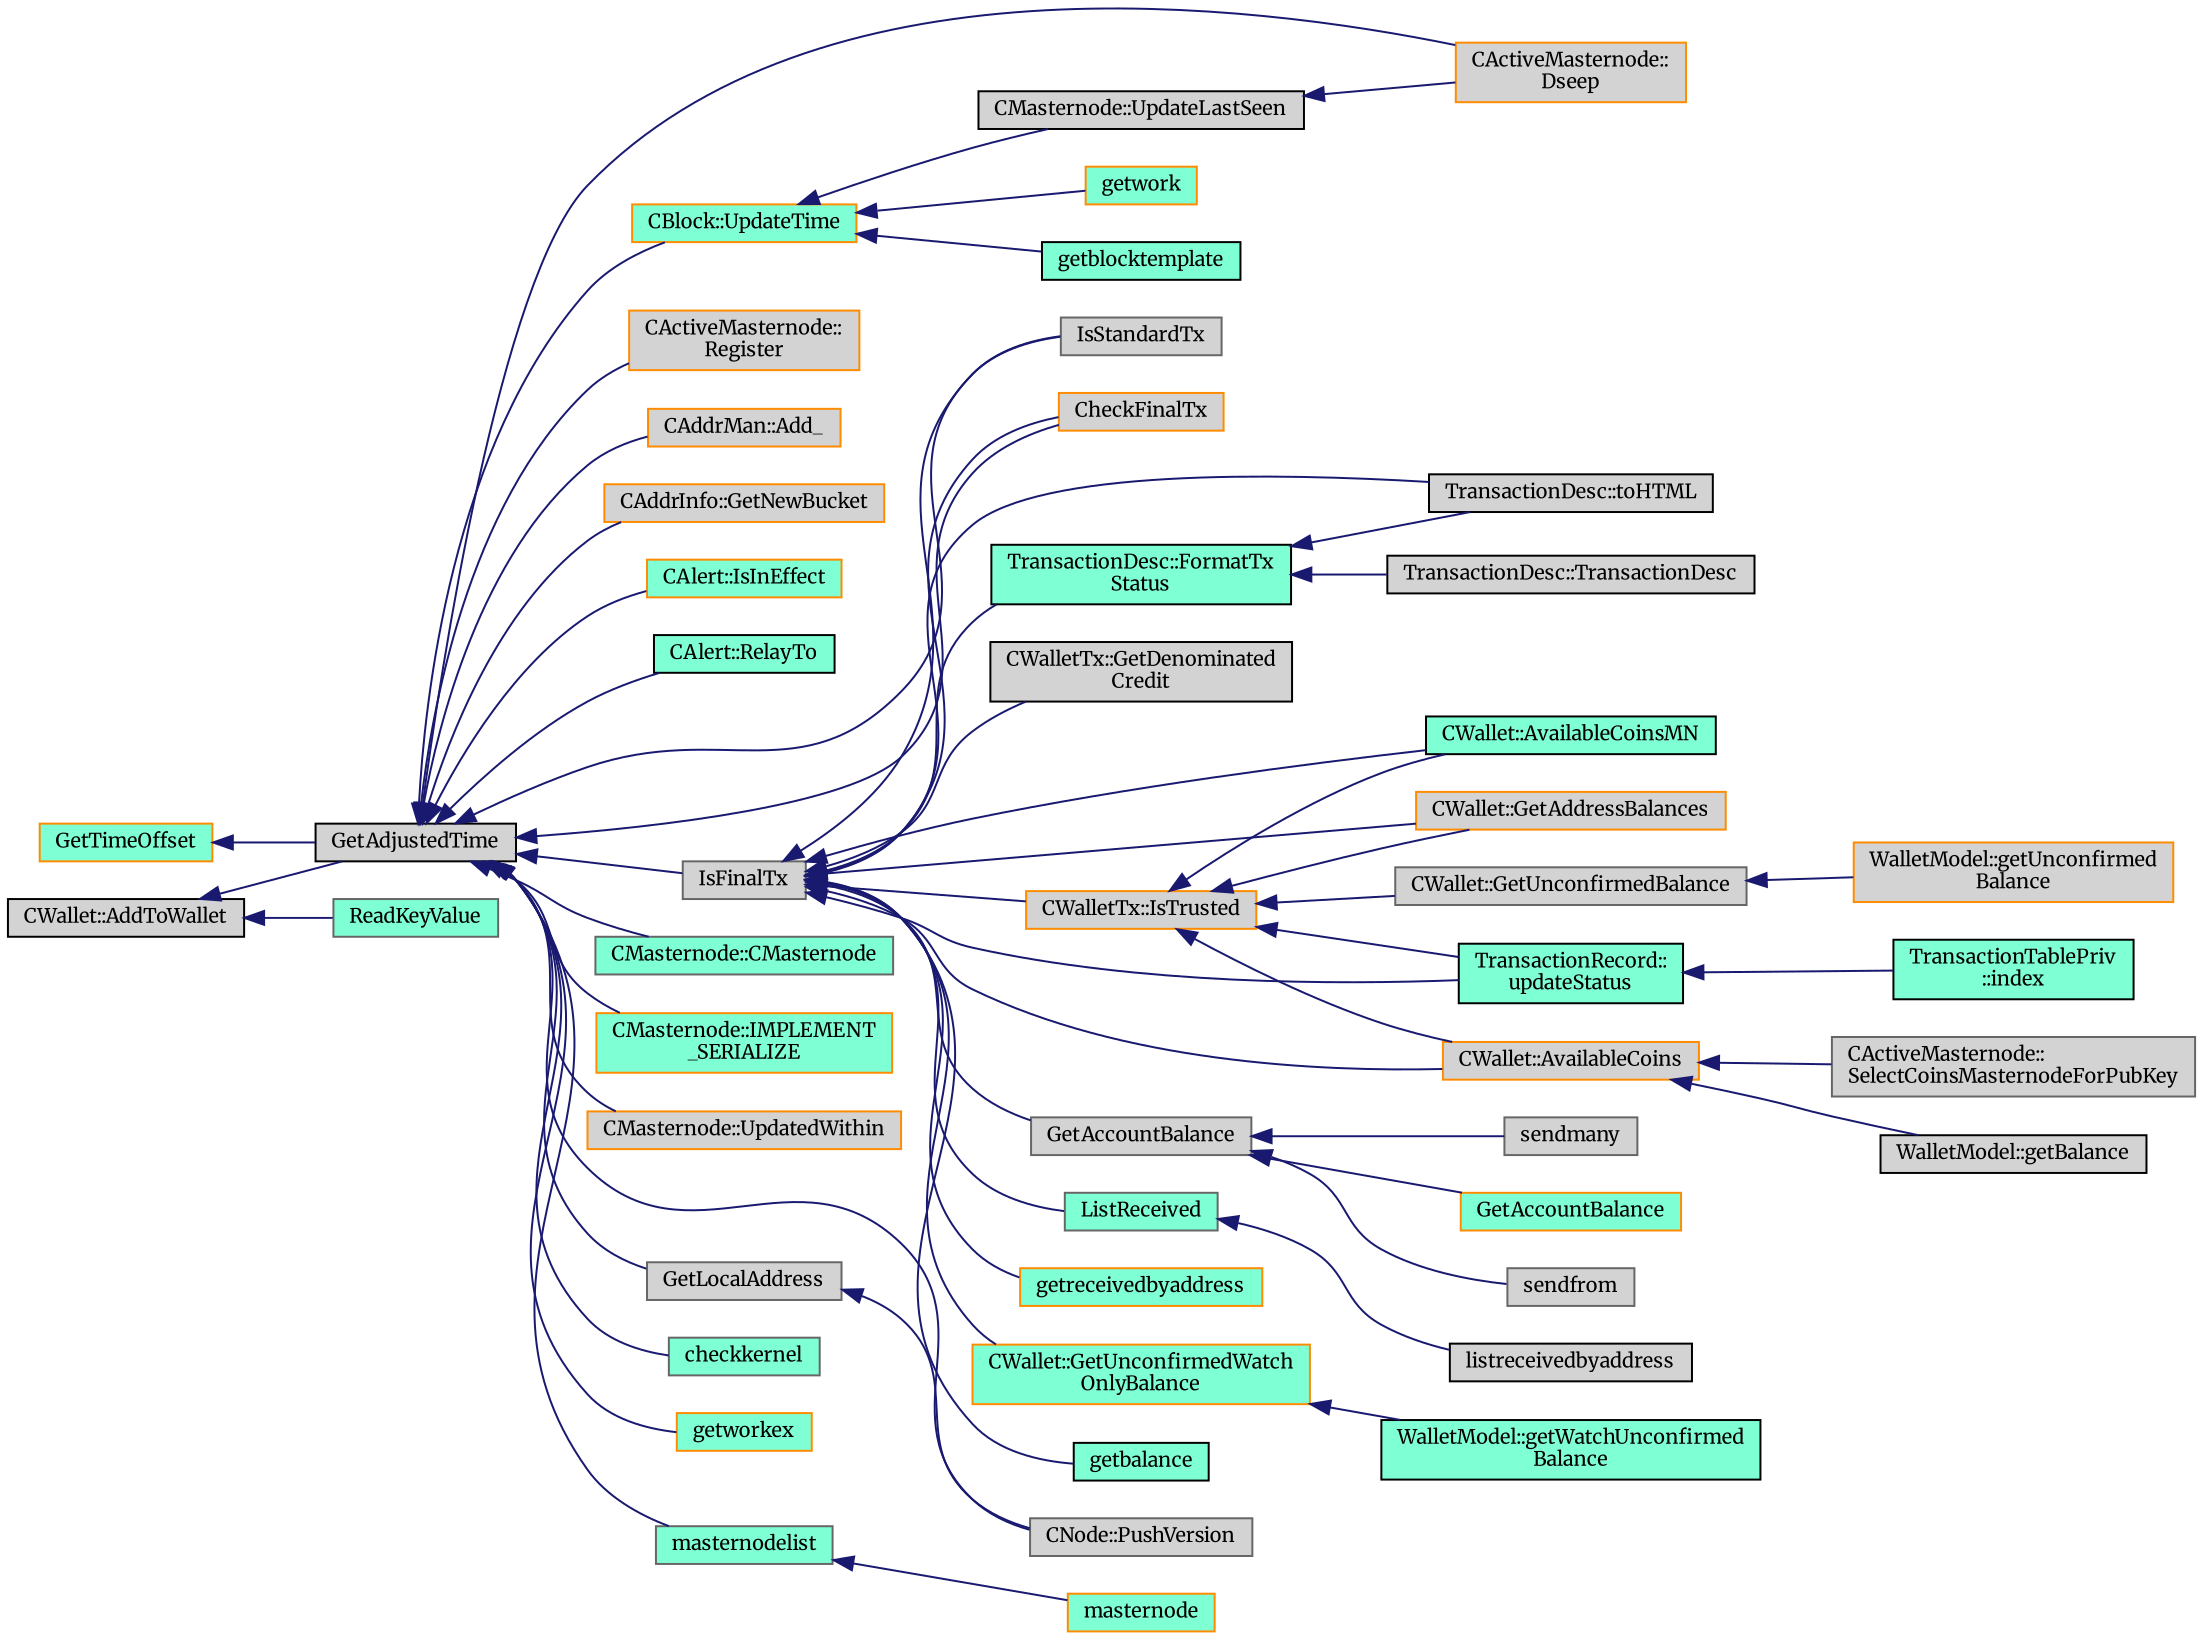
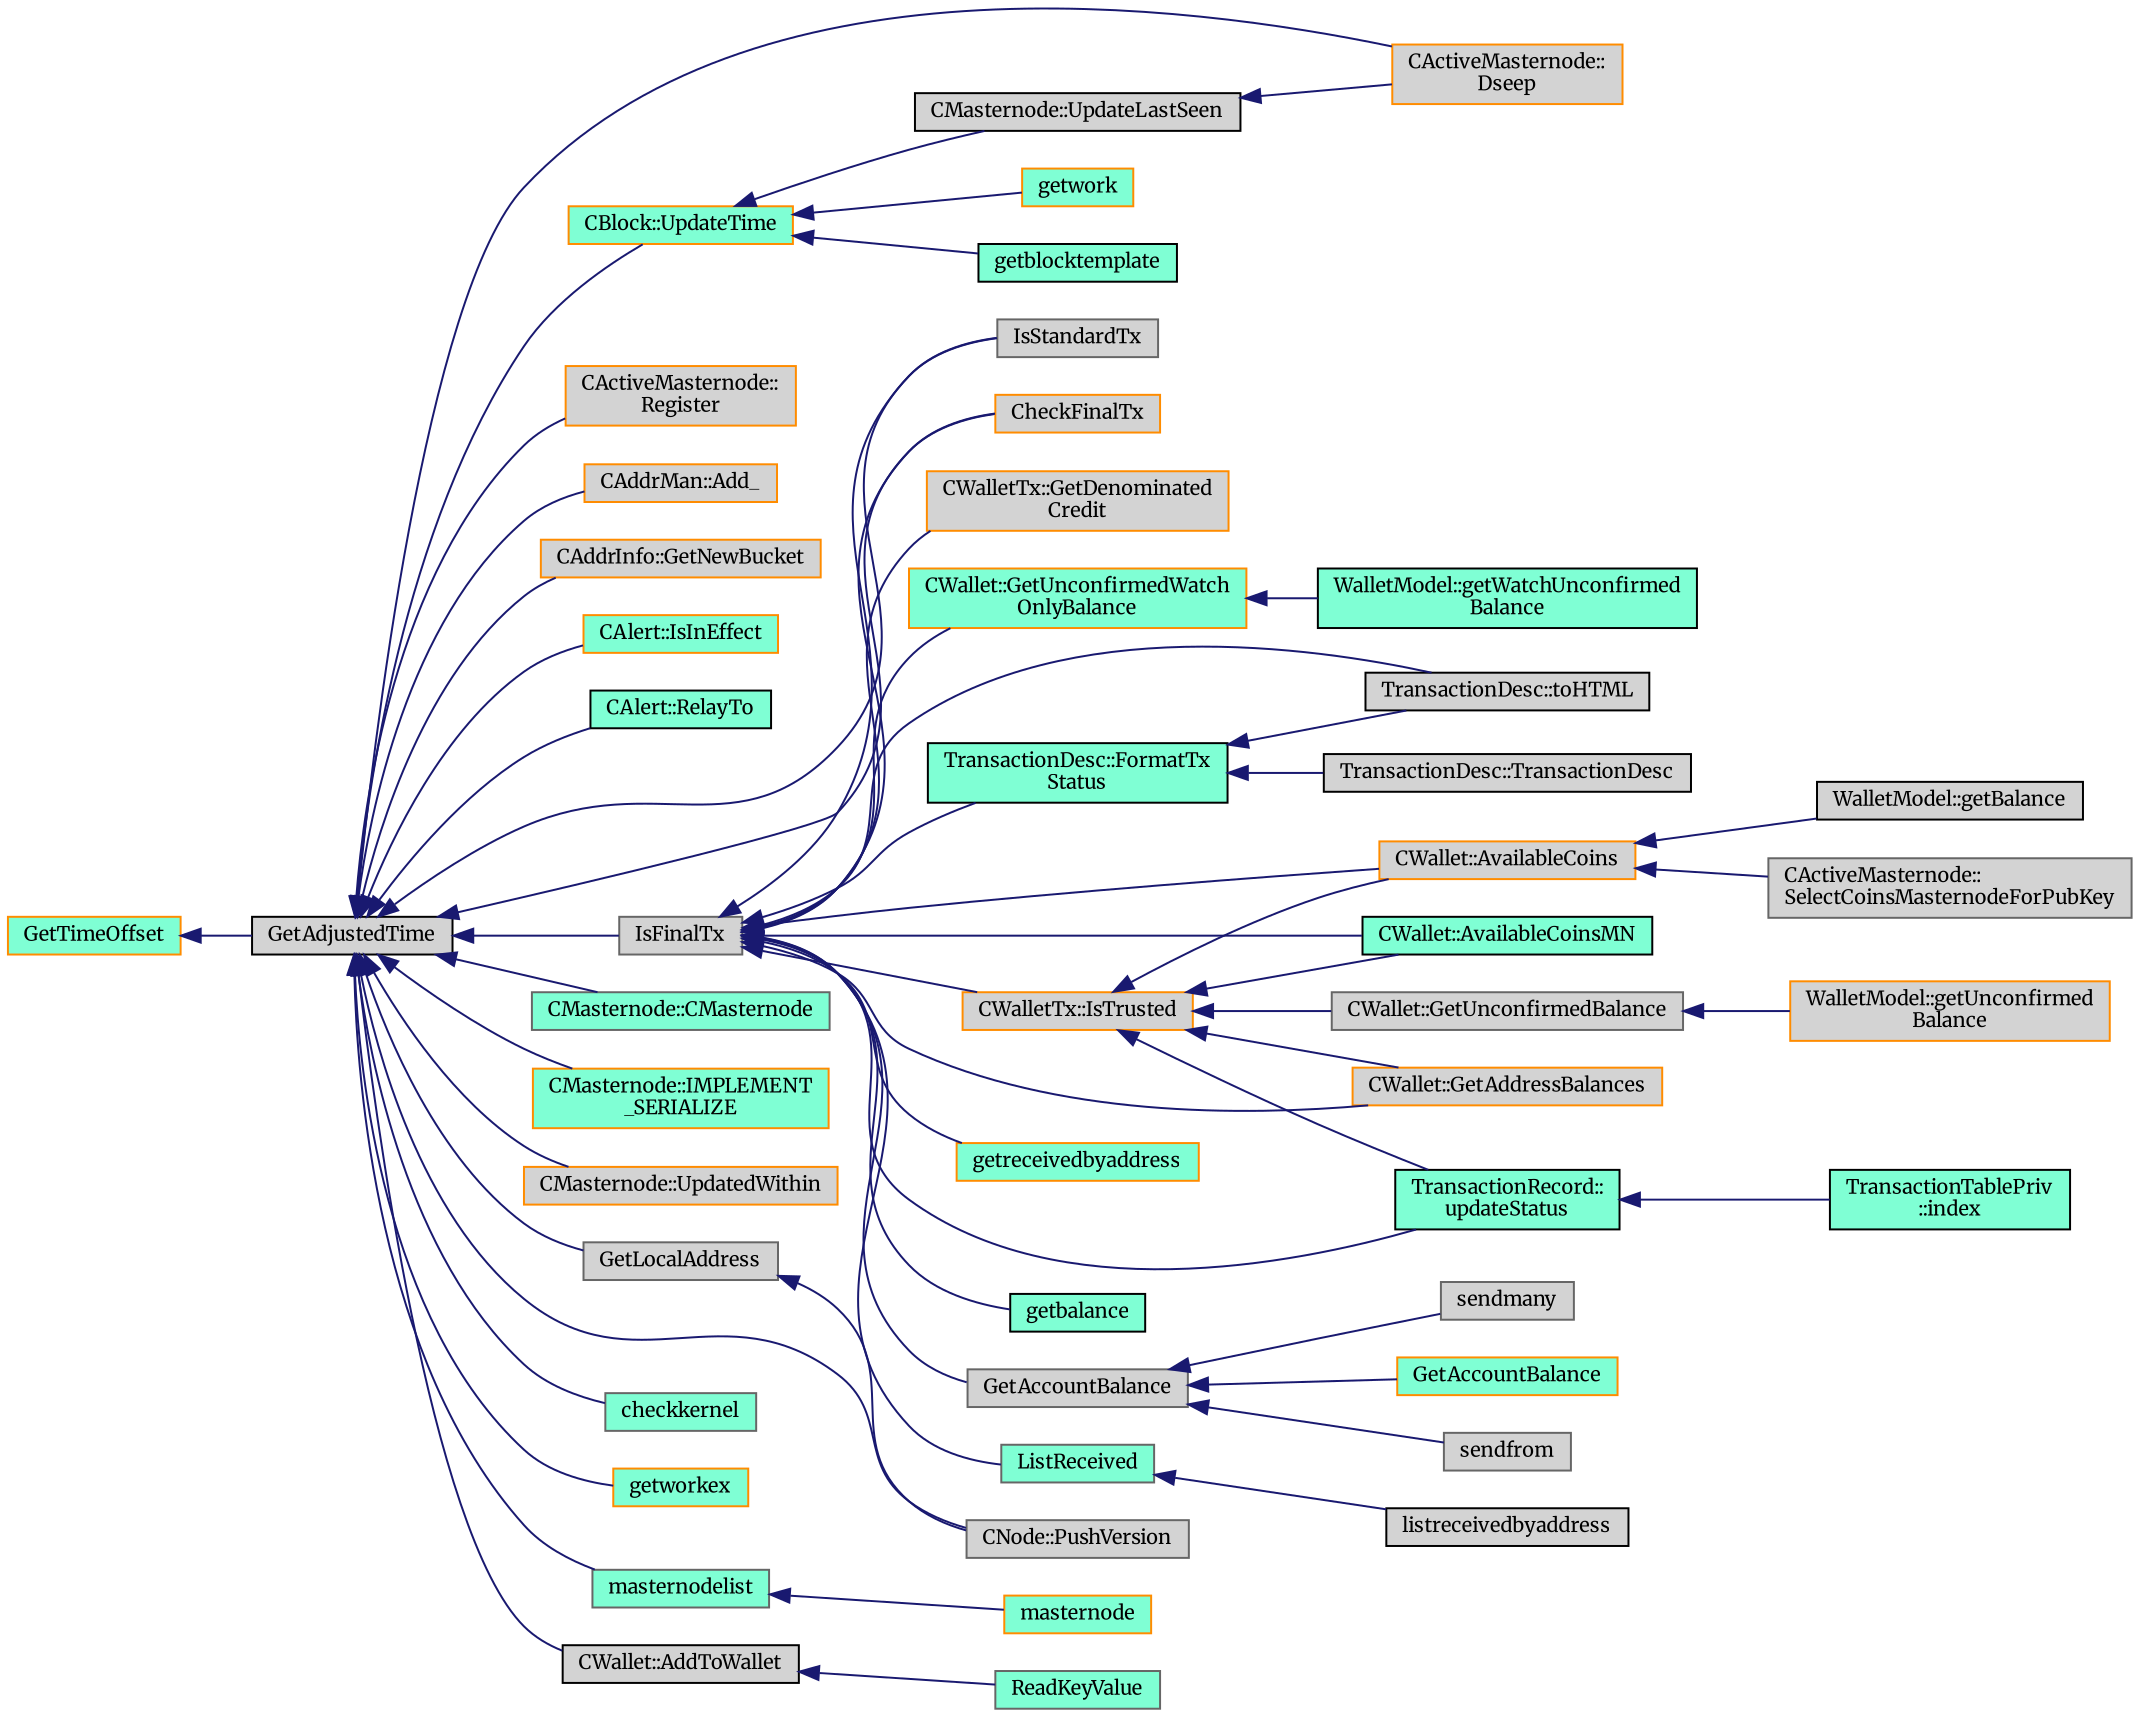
node "CWalletTx::GetDenominated Credit": color black -> darkorange
edge "GetAdjustedTime" -> "CWallet::AddToWallet": reversed
